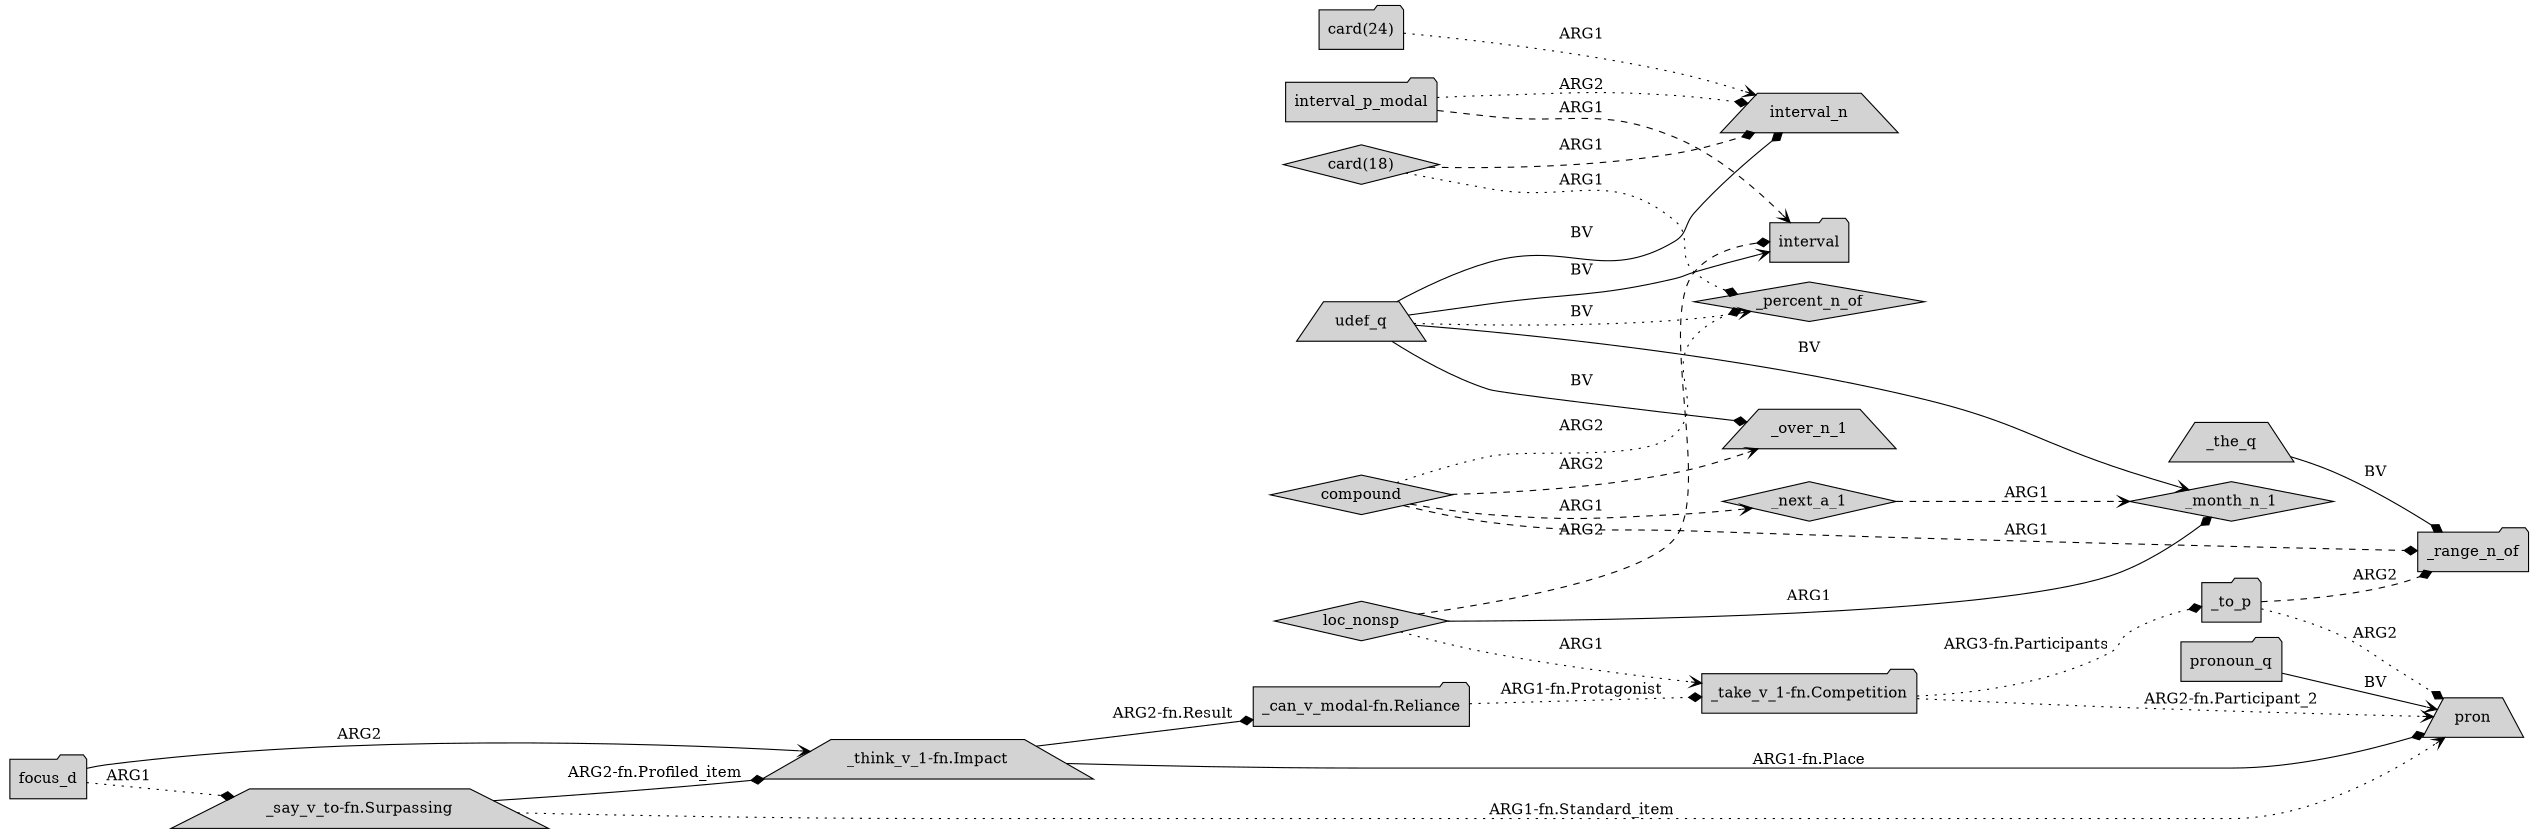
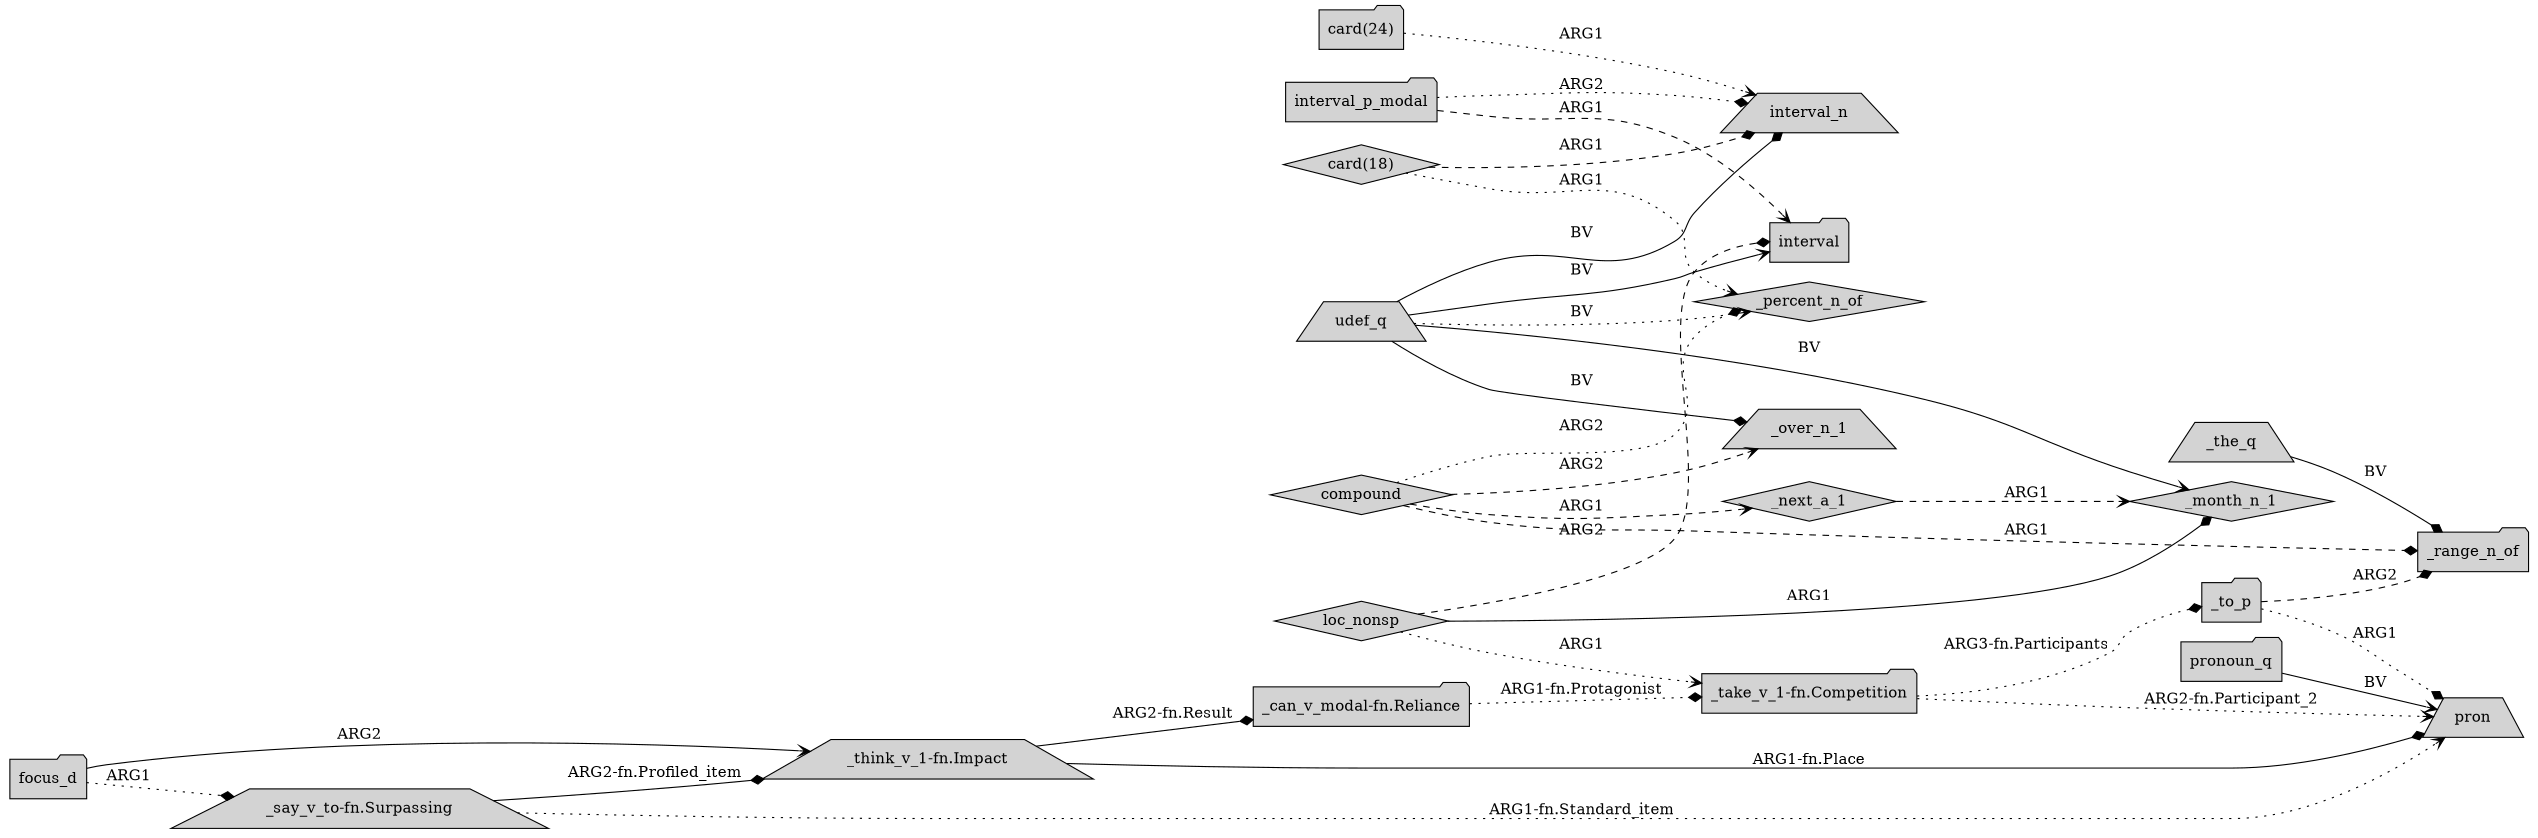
edge "card(18)" -> "_percent_n_of": arrowhead diamond -> vee
edge "_to_p" -> "pron": label "ARG2" -> "ARG1"
